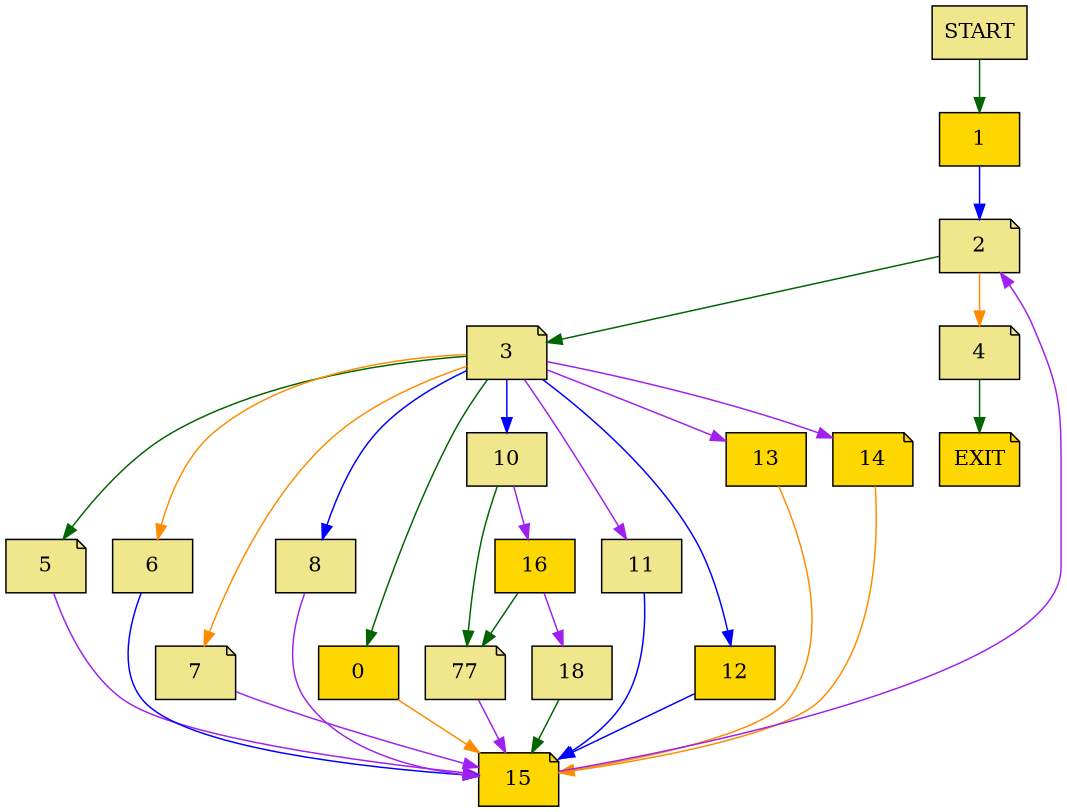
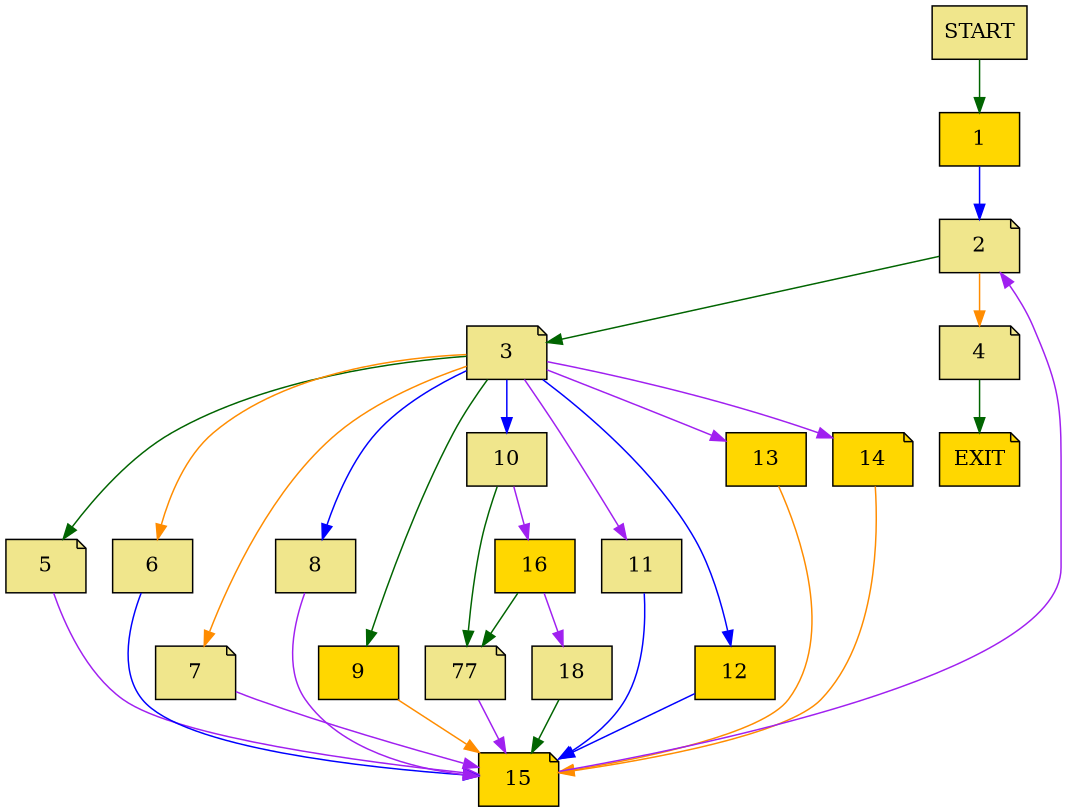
node "0": label "0" -> "9"
